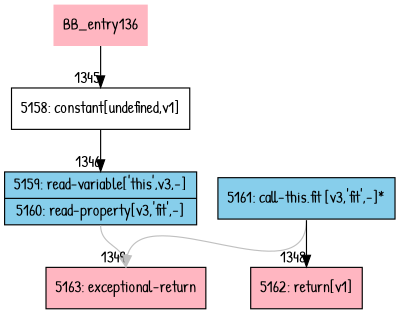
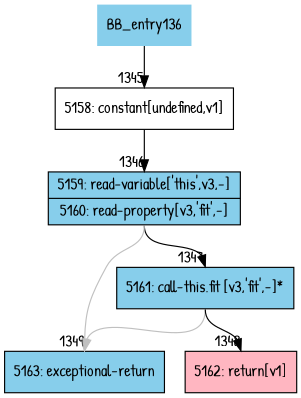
node "BB_entry136": fillcolor lightpink -> skyblue
edge "5159: read-variable['this',v3,-]" -> "5161: call-this.fit [v3,'fit',-]*": added
node "5163: exceptional-return": fillcolor lightpink -> skyblue
